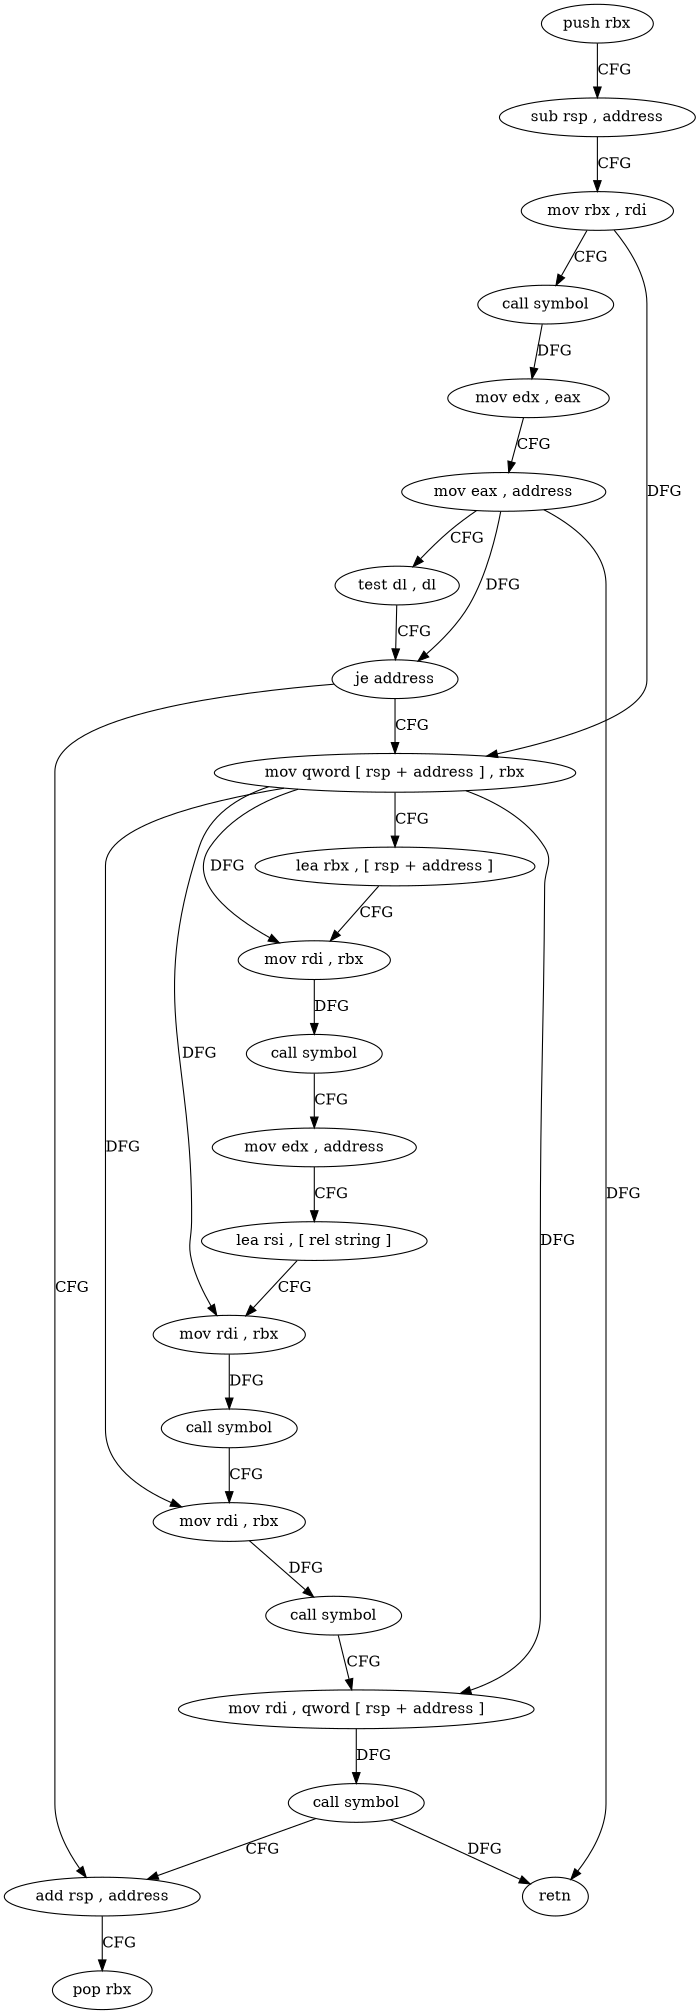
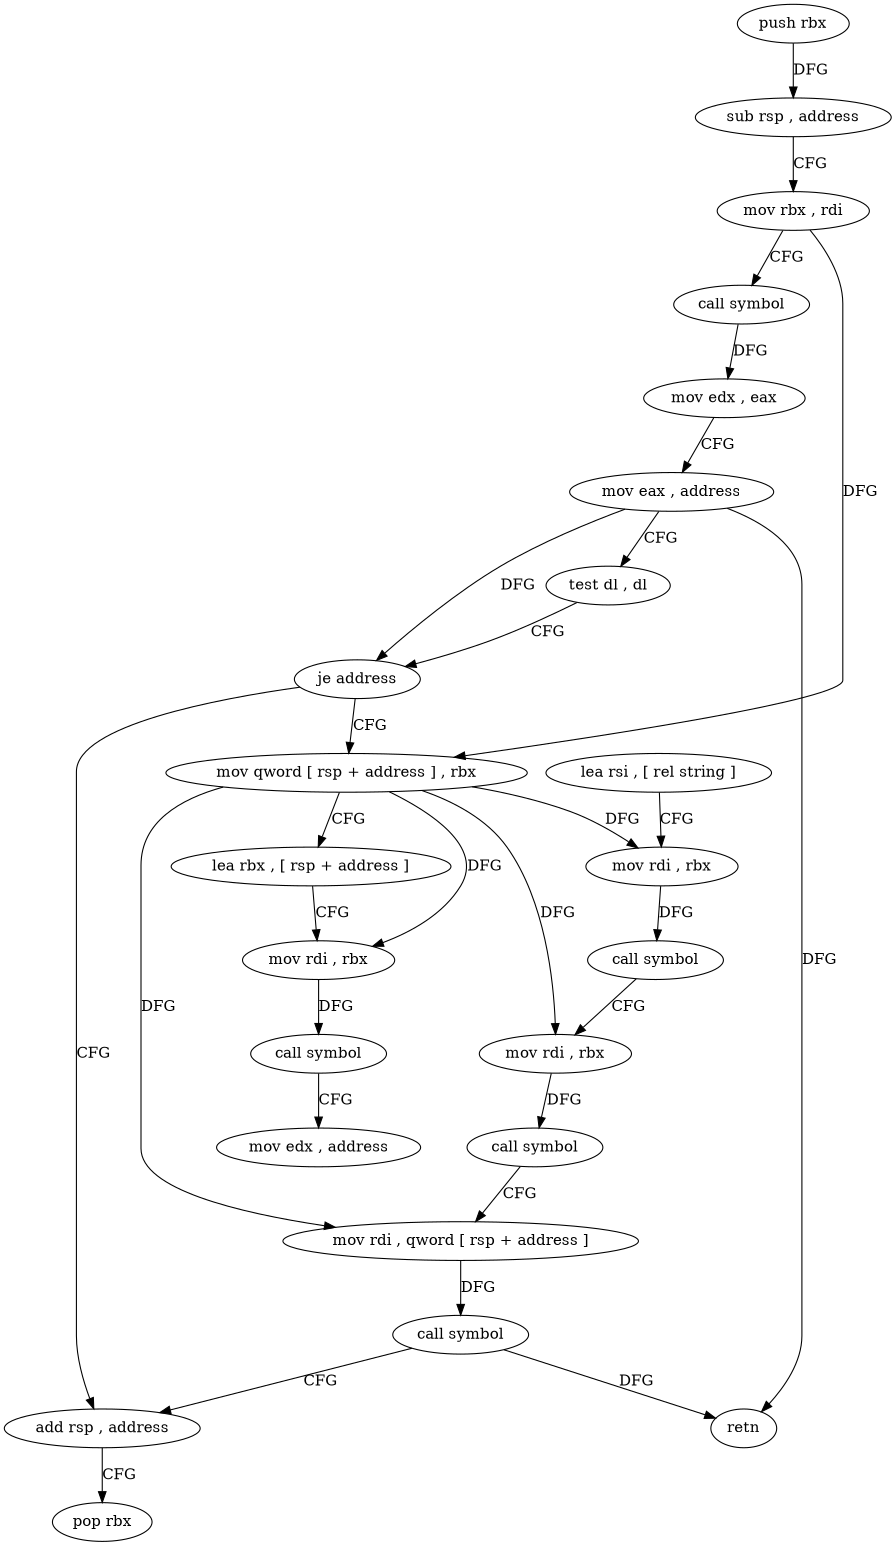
edge "push rbx" -> "sub rsp , address": label "CFG" -> "DFG"
edge "mov edx , address" -> "lea rsi , [ rel string ]": removed, label "CFG"
